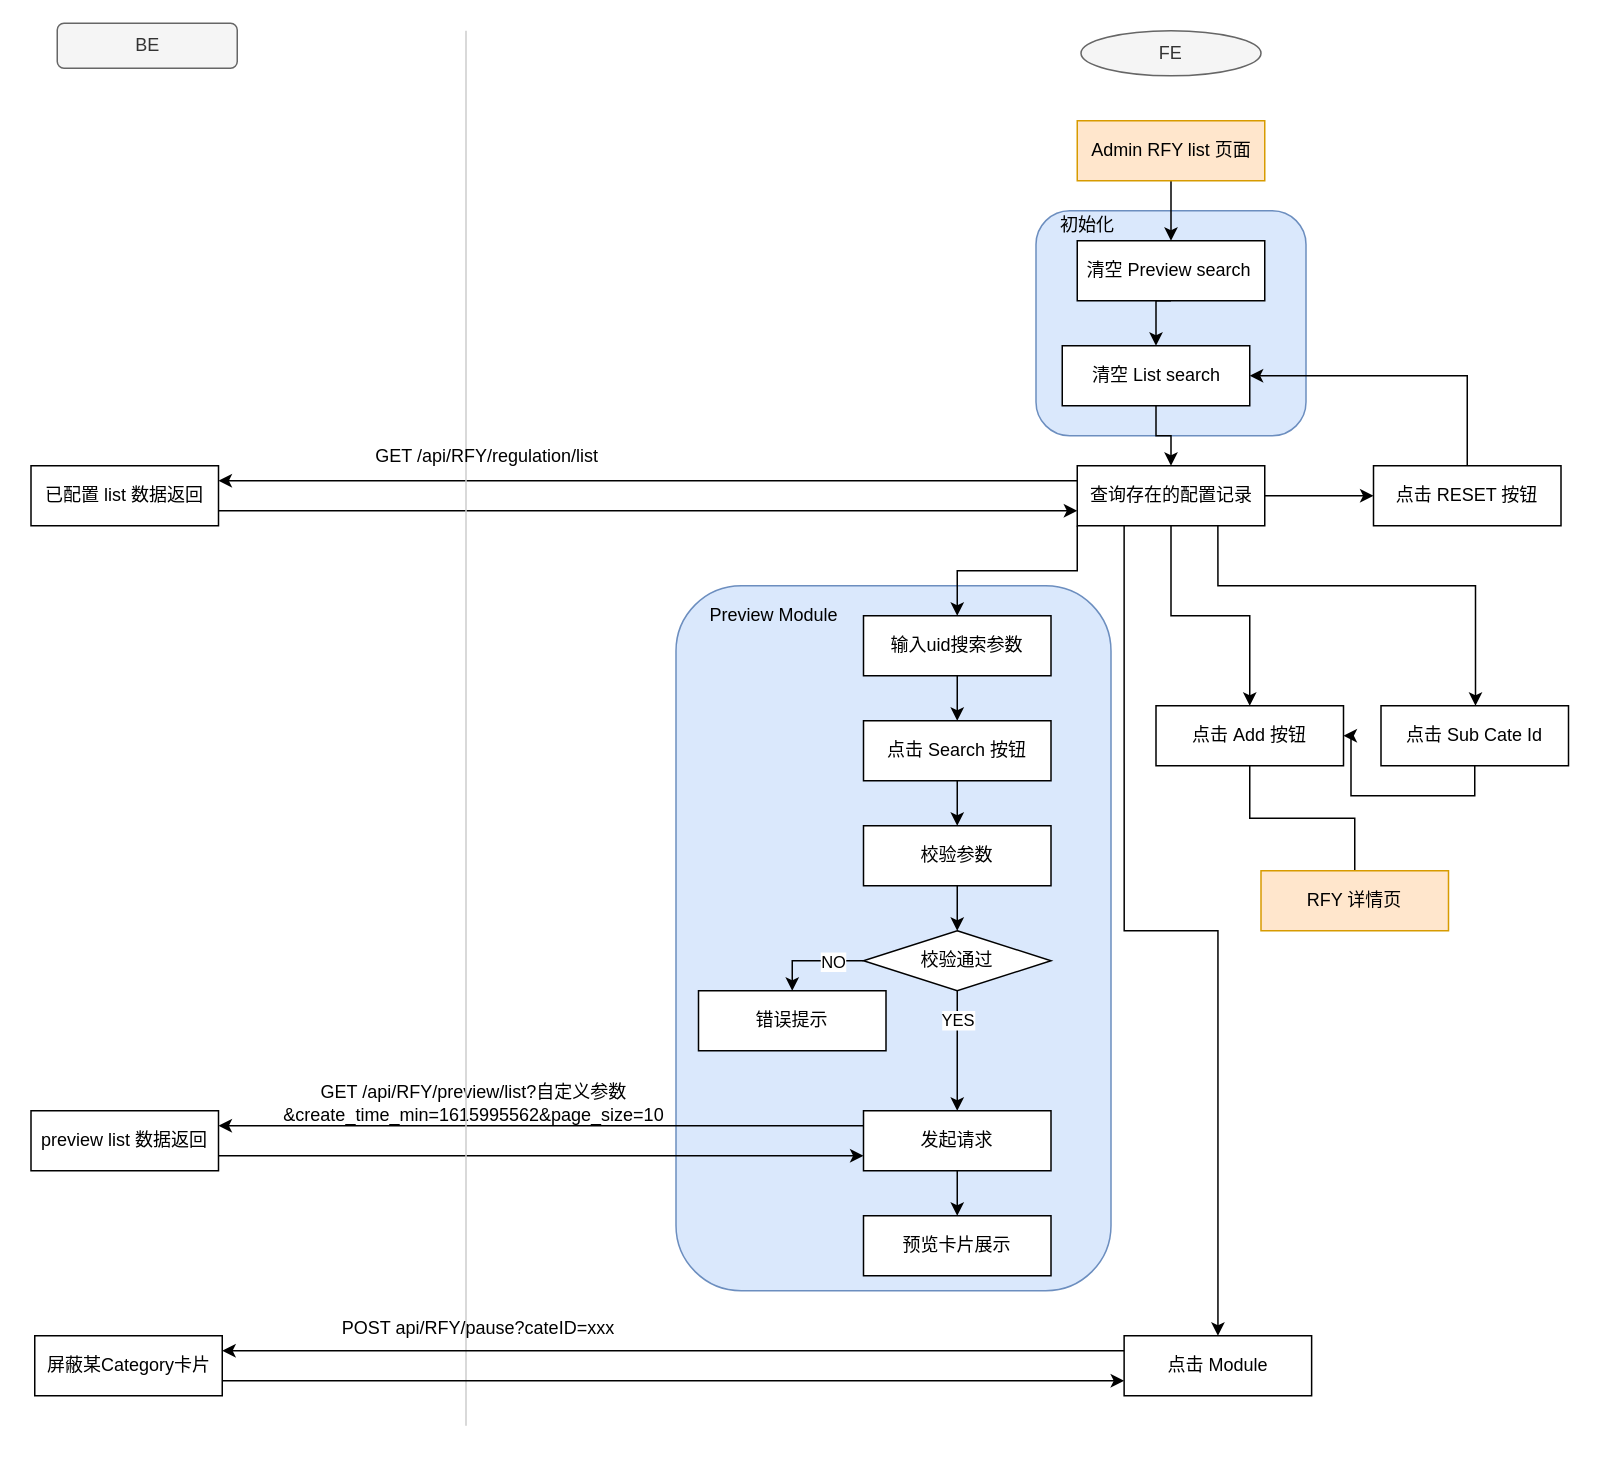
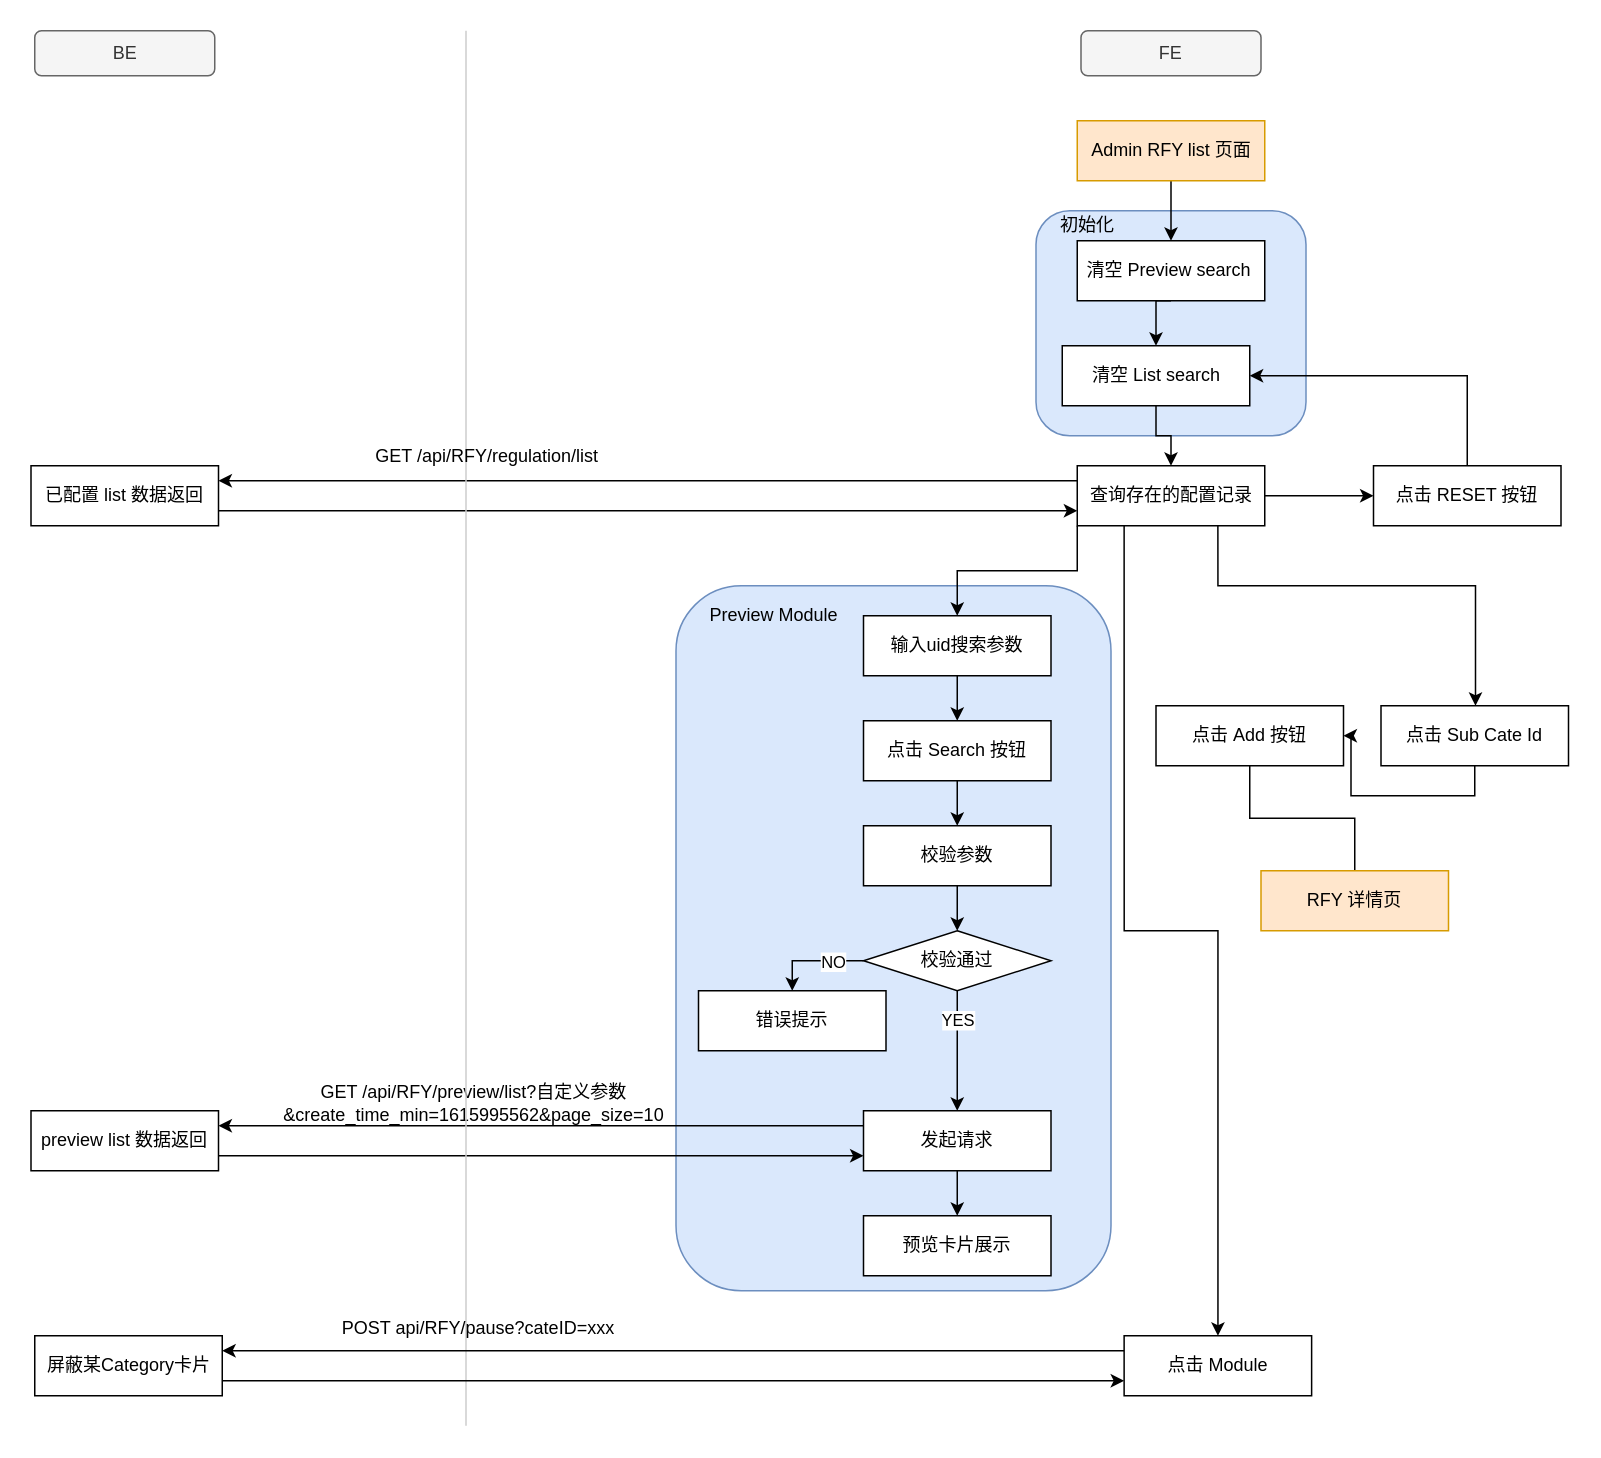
node "BE": moved (147, 46) -> (125, 53)
node "FE": shape ellipse -> rounded rectangle
edge "查询存在的配置记录" -> "点击 Add 按钮": removed
